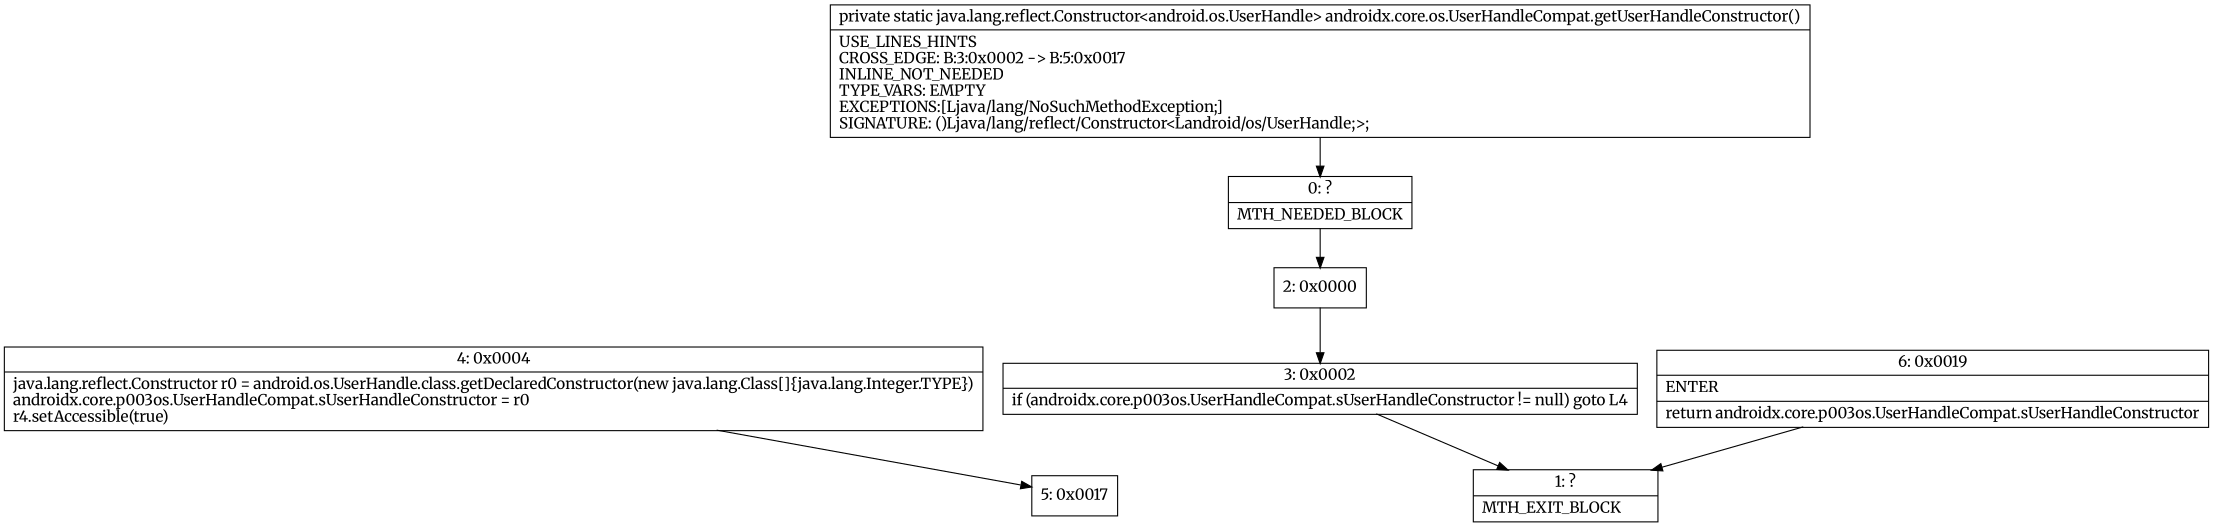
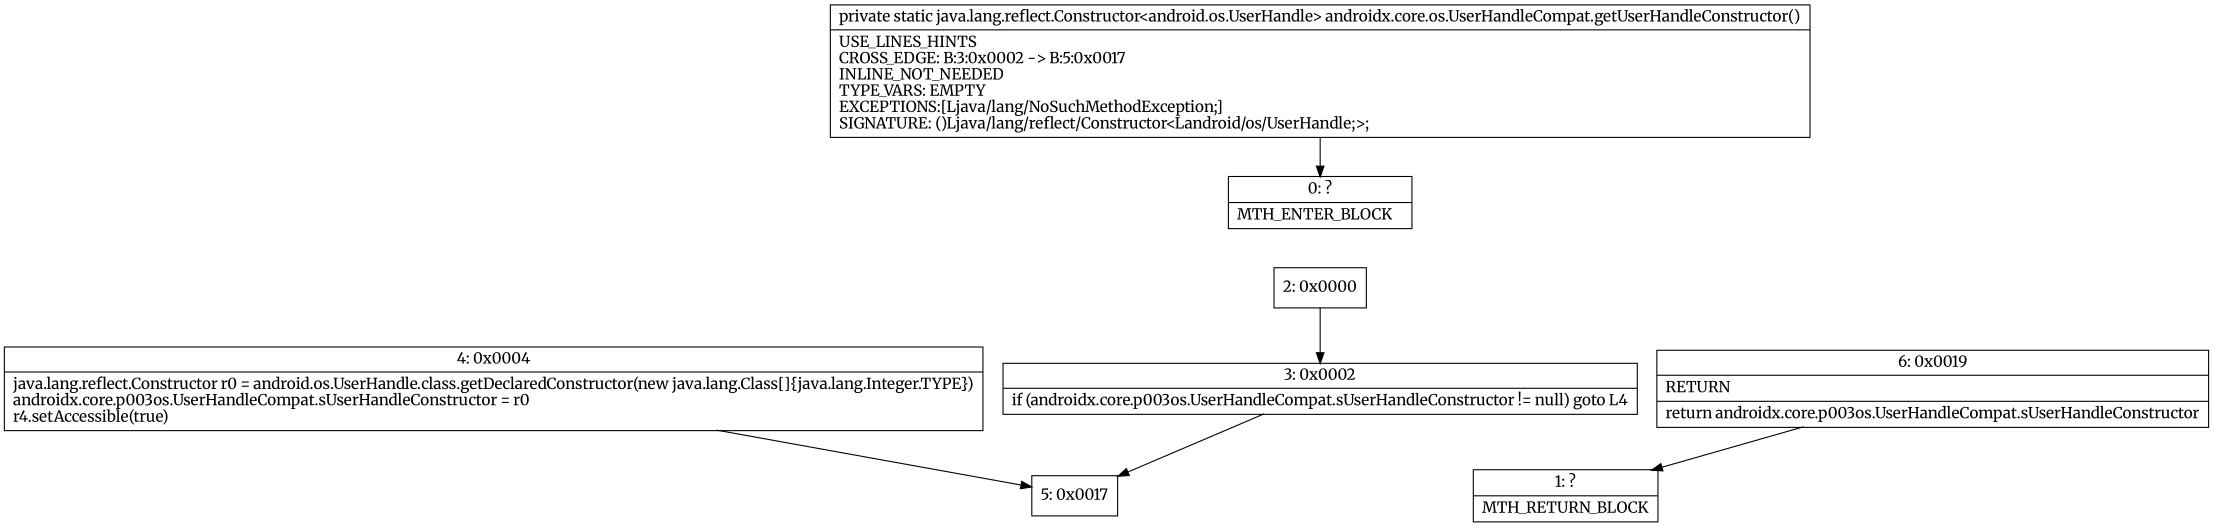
node "0: ?": text "MTH_NEEDED_BLOCK" -> "MTH_ENTER_BLOCK"
edge "0: ?" -> "2: 0x0000": removed
node "6: 0x0019": text "ENTER" -> "RETURN"
edge "3: 0x0002" -> "1: ?": now "3: 0x0002" -> "5: 0x0017"
node "1: ?": text "MTH_EXIT_BLOCK" -> "MTH_RETURN_BLOCK"
